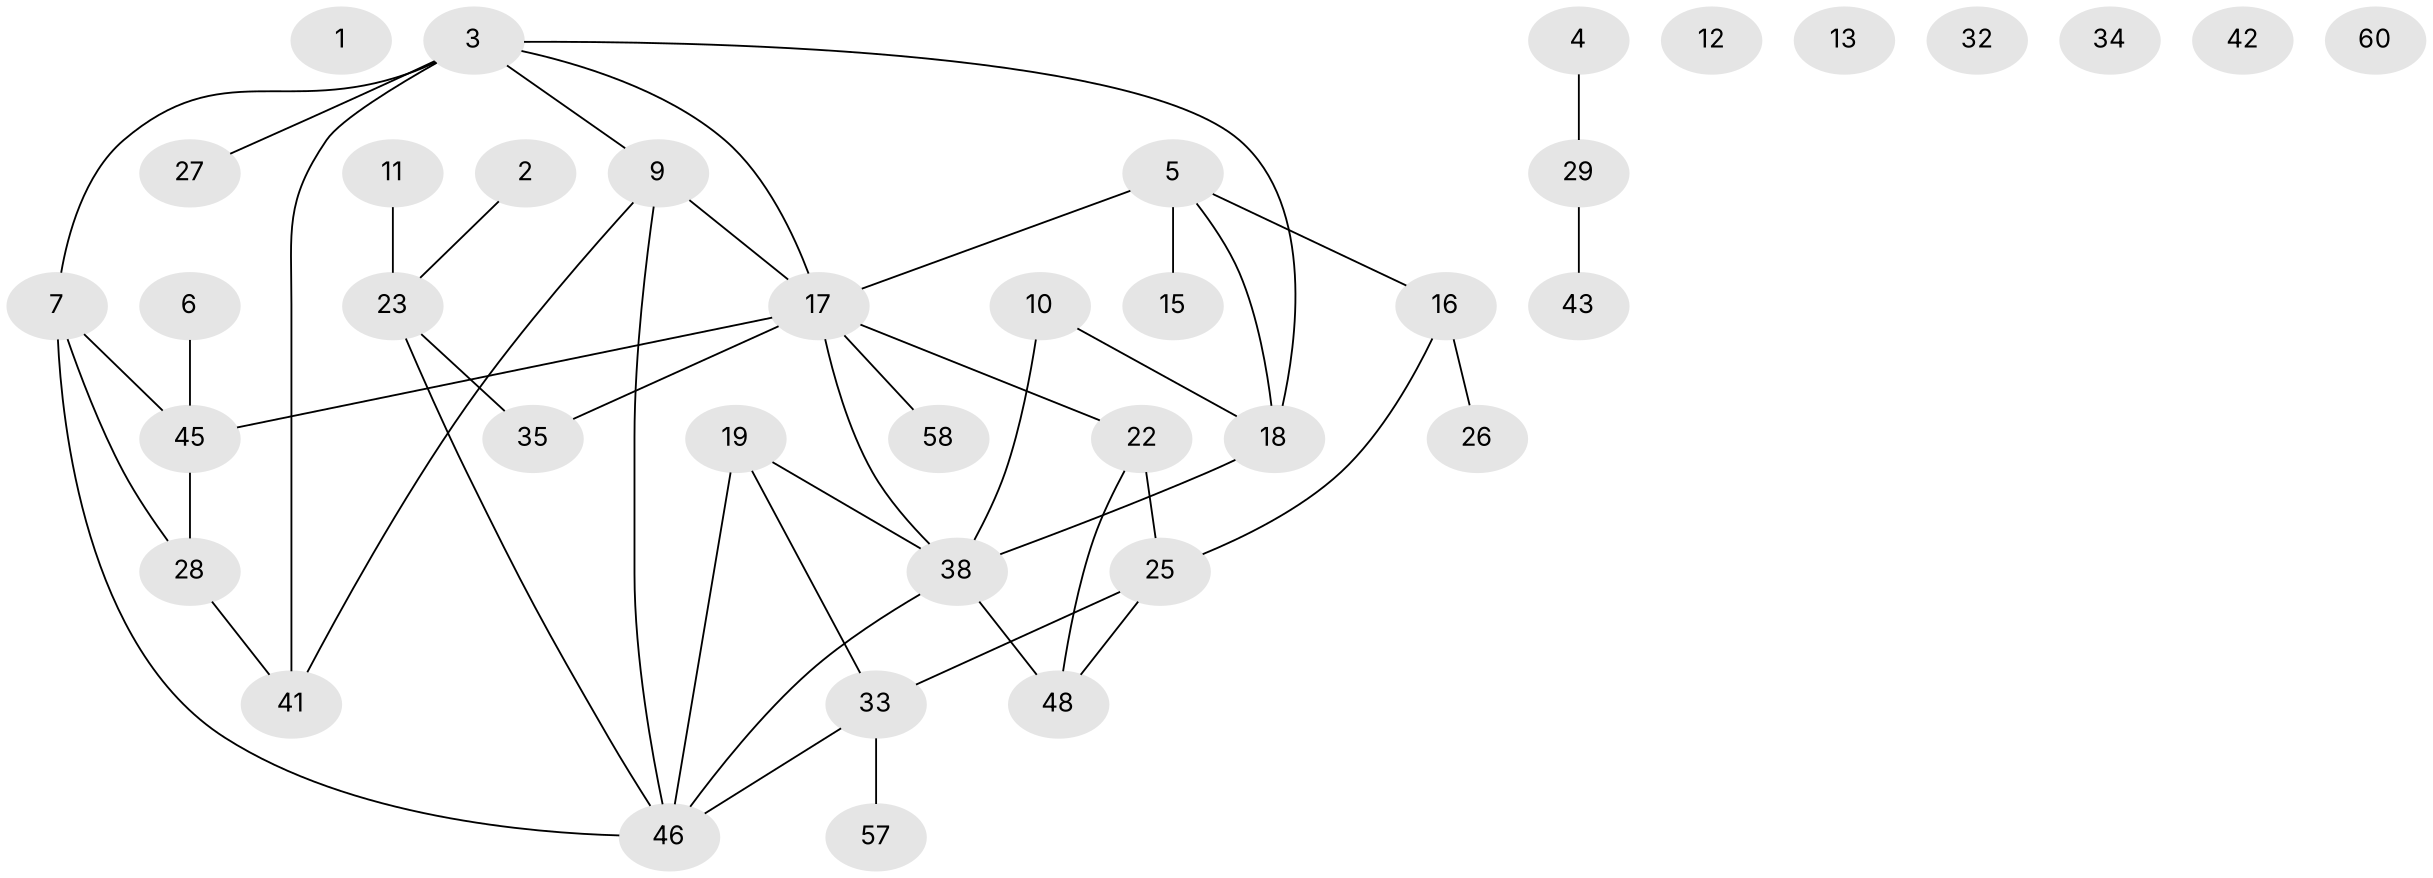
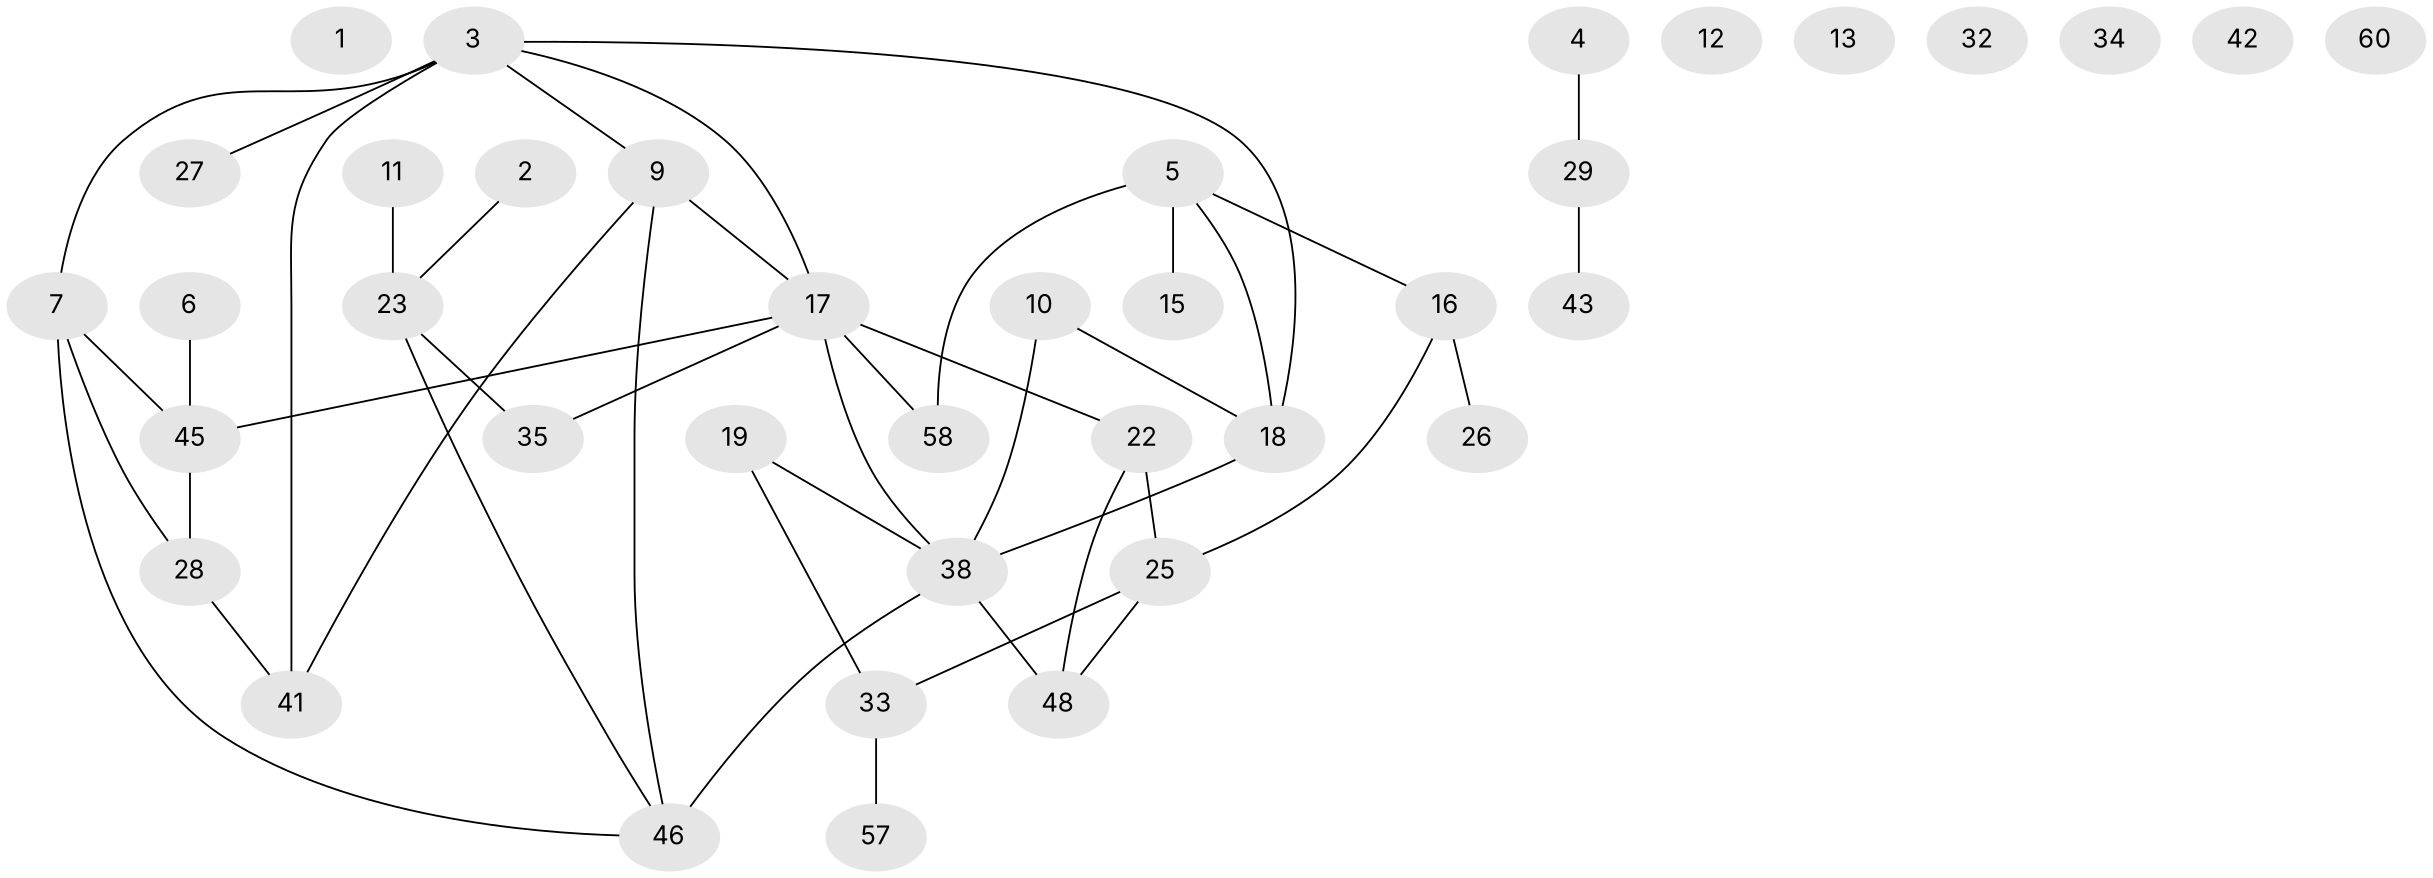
edge "5" -- "17": now "5" -- "58"
edge "19" -- "46": removed
edge "33" -- "46": removed
